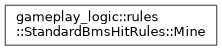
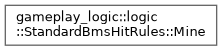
node "gameplay_logic::rules ::StandardBmsHitRules::Mine": label "gameplay_logic::rules ::StandardBmsHitRules::Mine" -> "gameplay_logic::logic ::StandardBmsHitRules::Mine"
